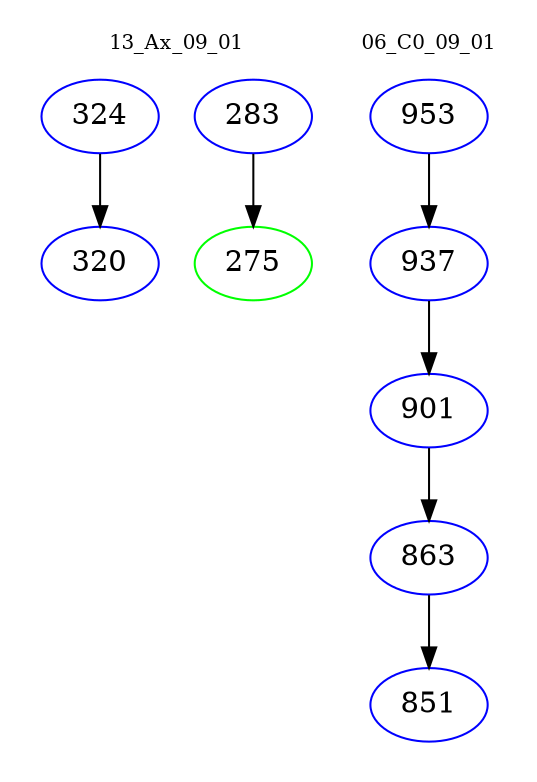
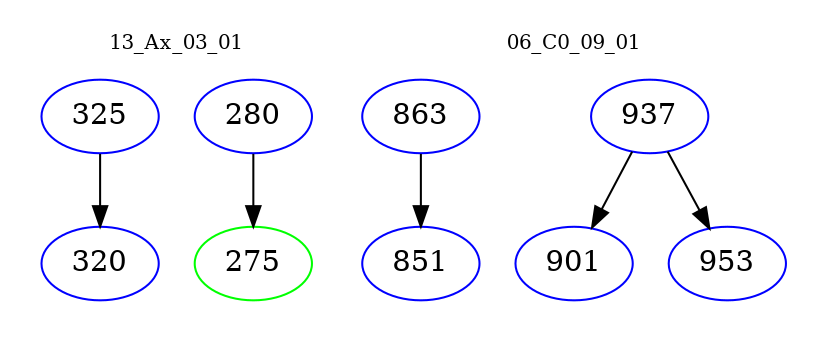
cluster "13_Ax_09_01": label "13_Ax_09_01" -> "13_Ax_03_01"
node "324": label "324" -> "325"
node "283": label "283" -> "280"
edge "953" -> "937": reversed
edge "901" -> "863": removed
